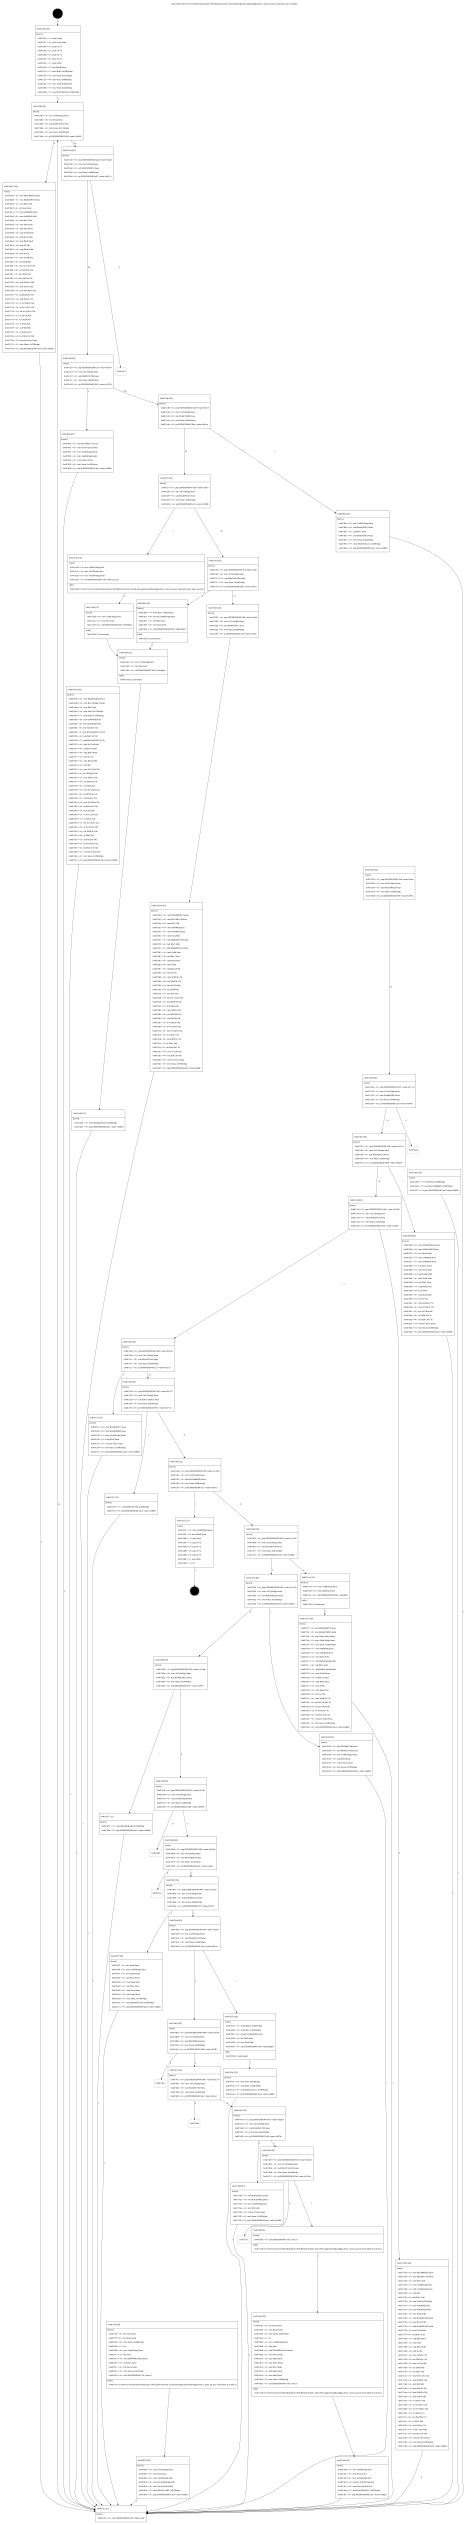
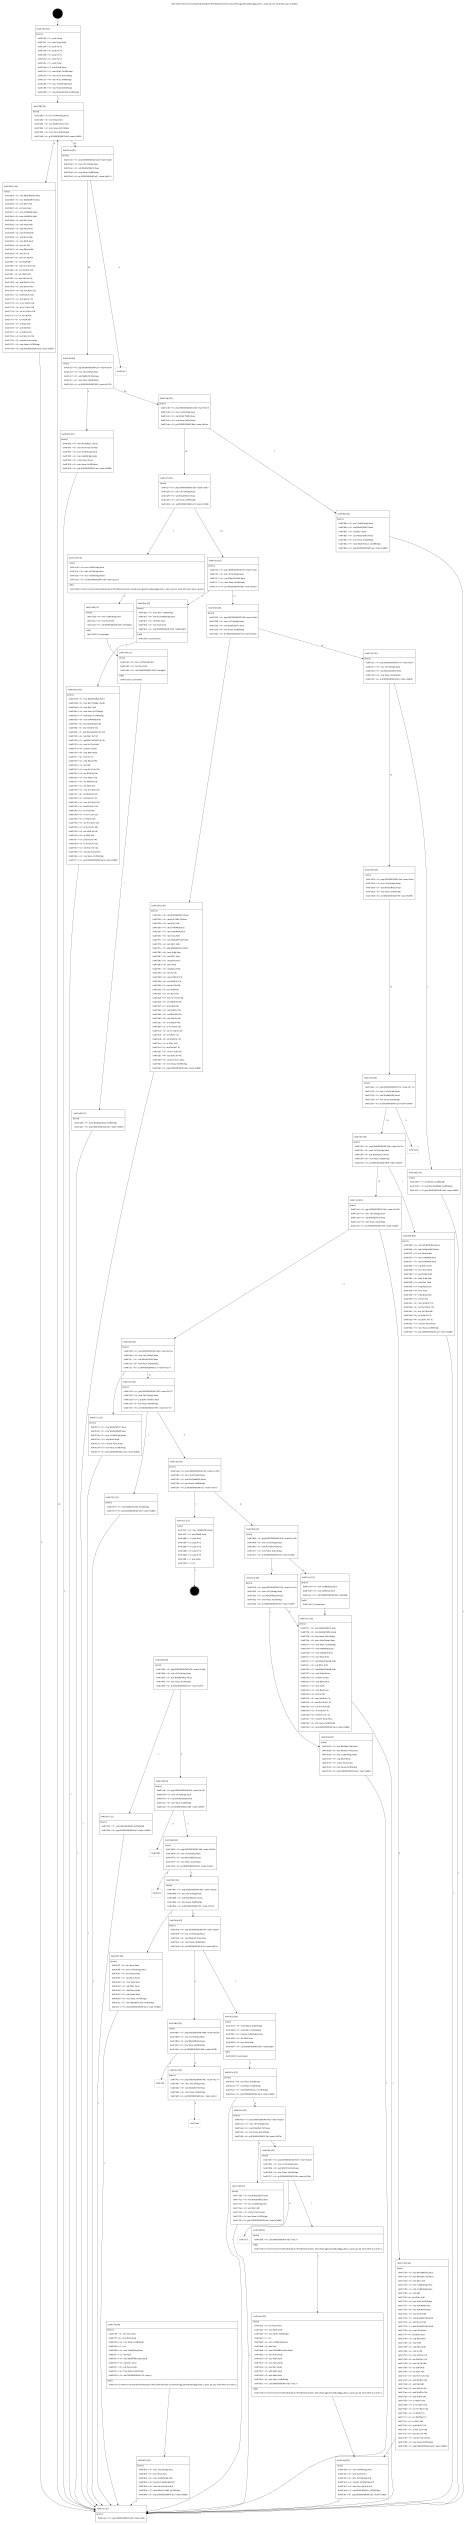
edge "0x4018bc [23]" -> "0x401a34 [12]": now "0x4018bc [23]" -> "0x4018d3 [163]"
node "0x40133c [25]": added
edge "0x40141d [25]" -> "0x401436 [25]": now "0x40141d [25]" -> "0x4015f1 [102]"
edge "0x4014cc [25]" -> "0x4014e5 [25]": now "0x40169c [23]" -> "0x4014e5 [25]"
edge "0x401739 [164]" -> "0x401ae2 [5]": now "0x401739 [164]" -> "0x4019d6 [33]"
